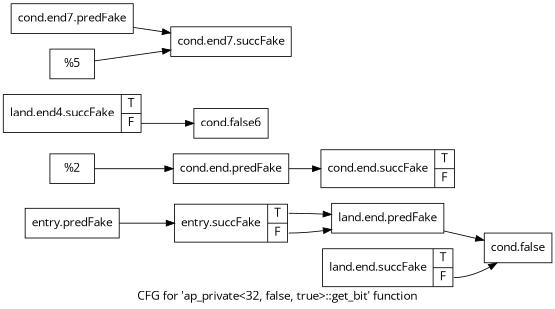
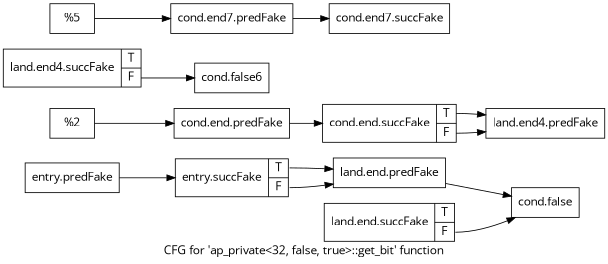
edge "%5" -> "cond.end7.succFake": now "%5" -> "cond.end7.predFake"
node "land.end4.predFake": added
